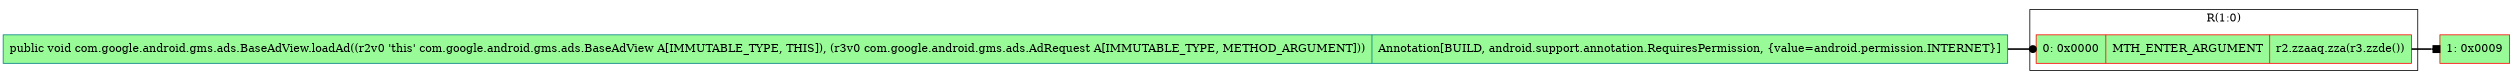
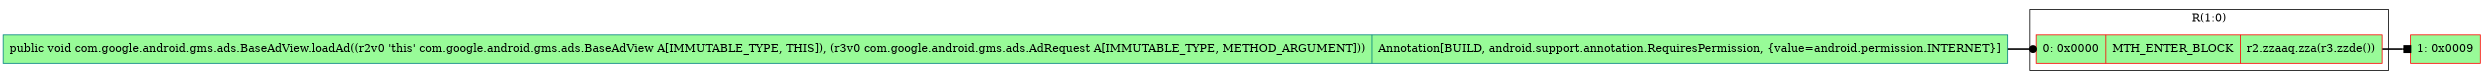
node "0: 0x0000": text "MTH_ENTER_ARGUMENT" -> "MTH_ENTER_BLOCK"
